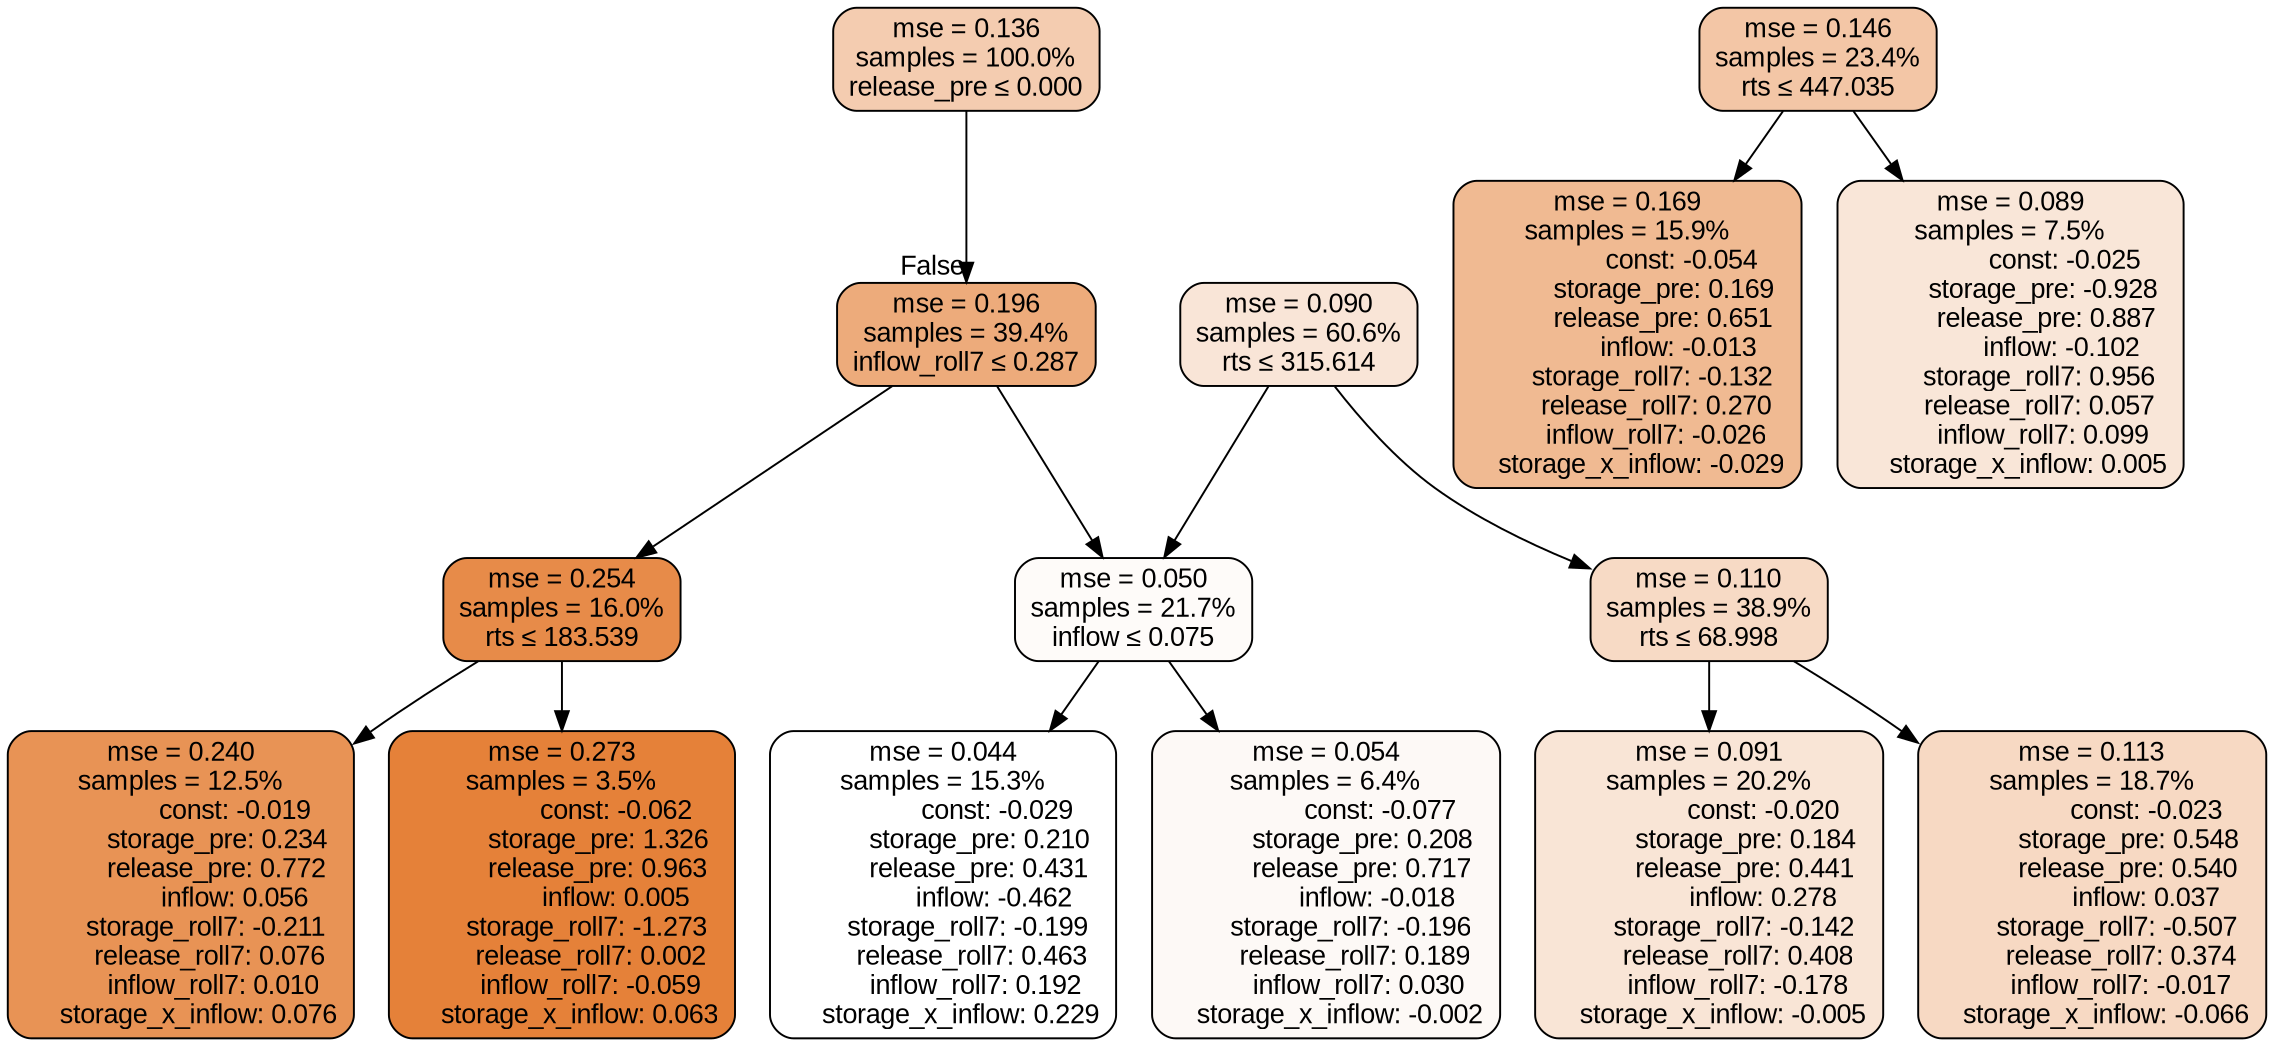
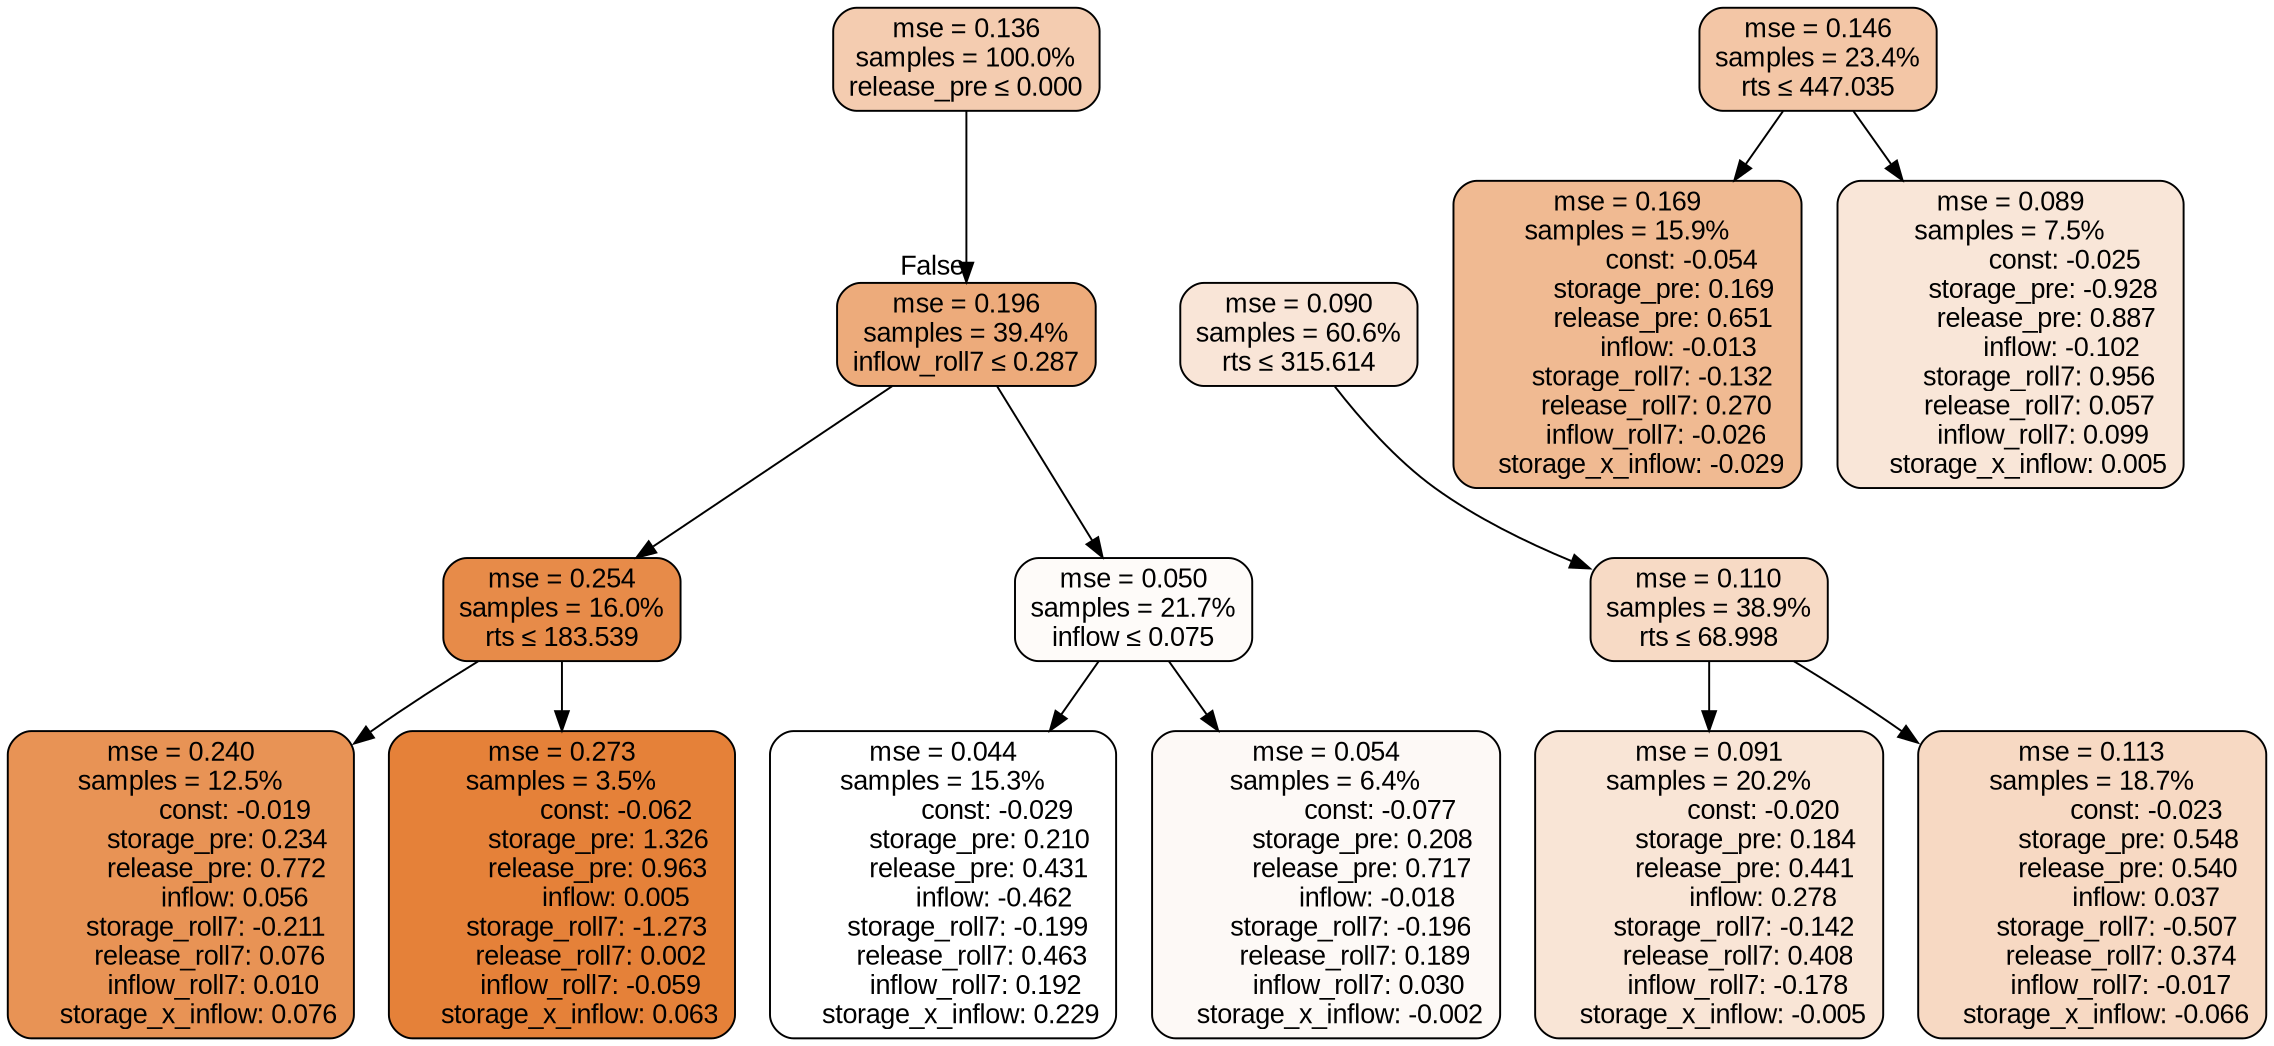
edge "mse = 0.090 samples = 60.6% rts ≤ 315.614" -> "mse = 0.050 samples = 21.7% inflow ≤ 0.075": removed
